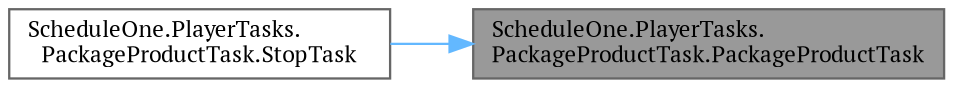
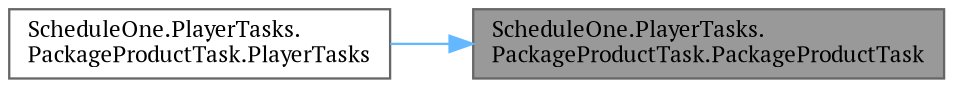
node "ScheduleOne.PlayerTasks. PackageProductTask.StopTask": label "ScheduleOne.PlayerTasks. PackageProductTask.StopTask" -> "ScheduleOne.PlayerTasks. PackageProductTask.PlayerTasks"
